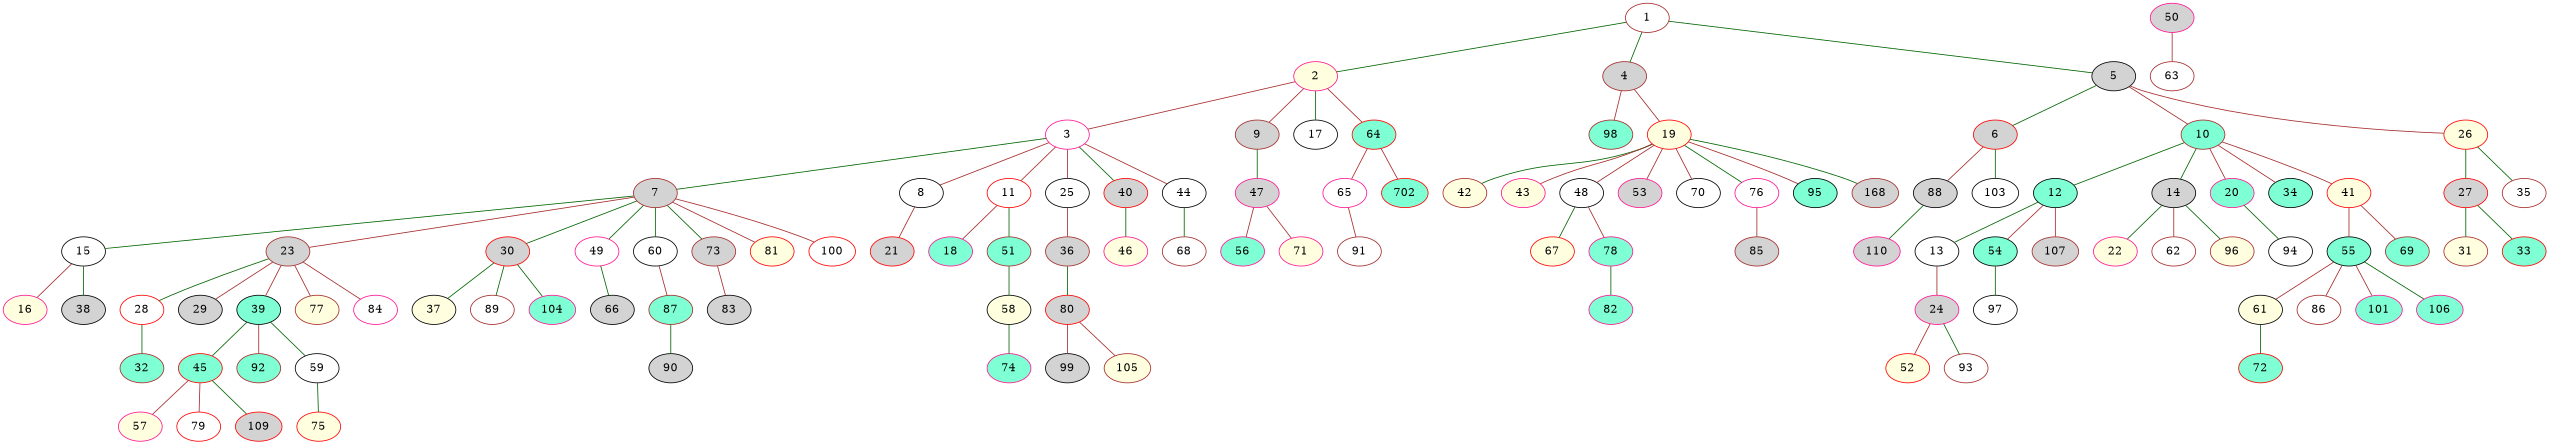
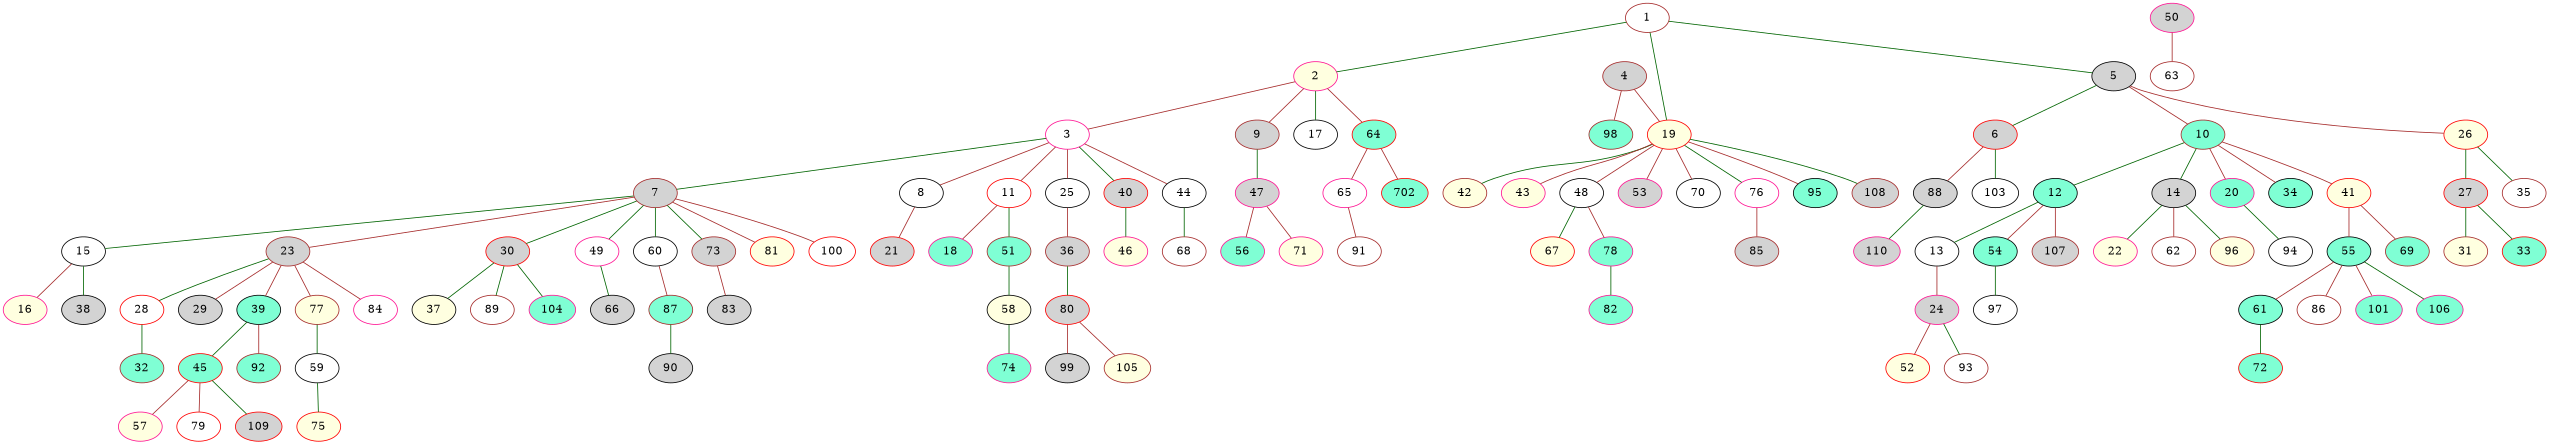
edge "1" -- "4": now "1" -- "19"
node "168": label "168" -> "108"
node "61": fillcolor lightyellow -> aquamarine
edge "39" -- "59": now "77" -- "59"
